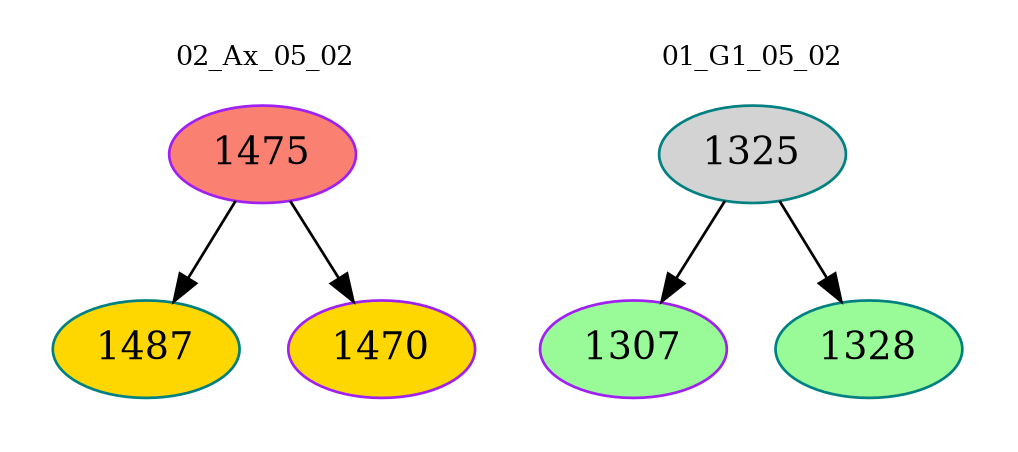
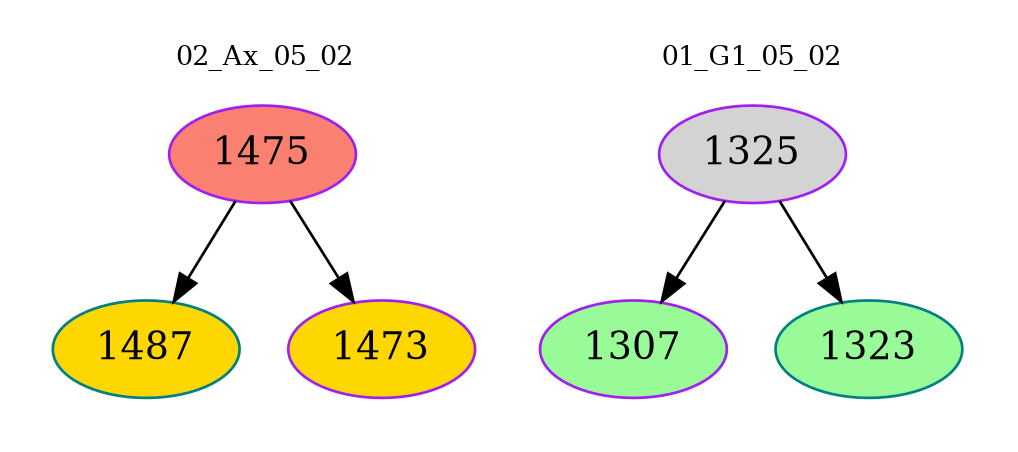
node "1325": color teal -> purple
node "1470": label "1470" -> "1473"
node "1328": label "1328" -> "1323"
